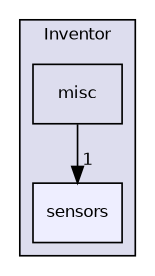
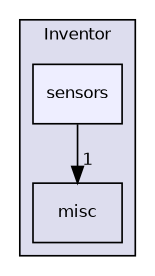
edge "misc" -> "sensors": reversed
